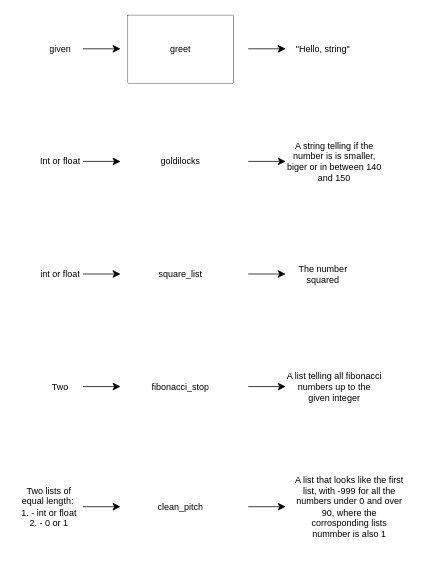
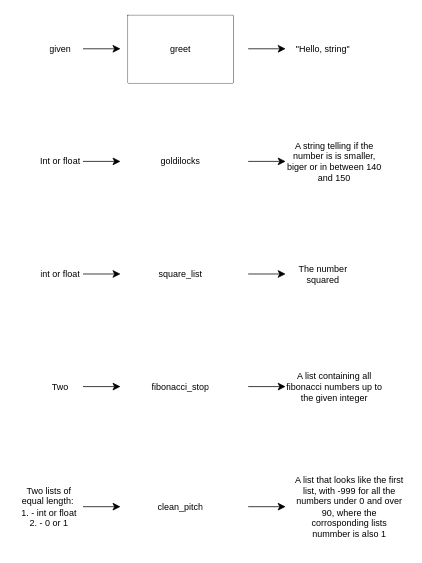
node "A list telling all fibonacci numbers up to the given integer": label "A list telling all fibonacci numbers up to the given integer" -> "A list containing all fibonacci numbers up to the given integer"
